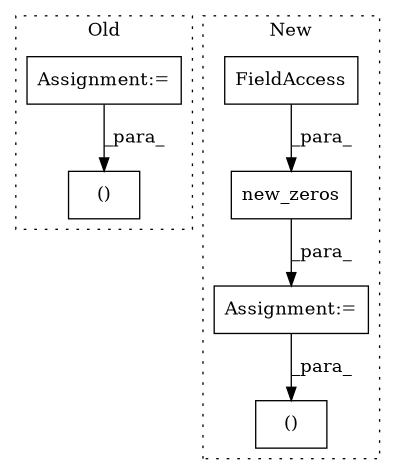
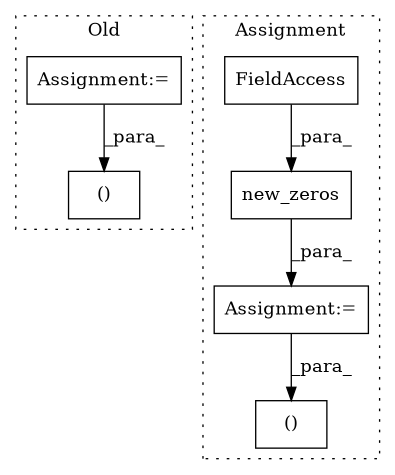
cluster "New": label "New" -> "Assignment"
